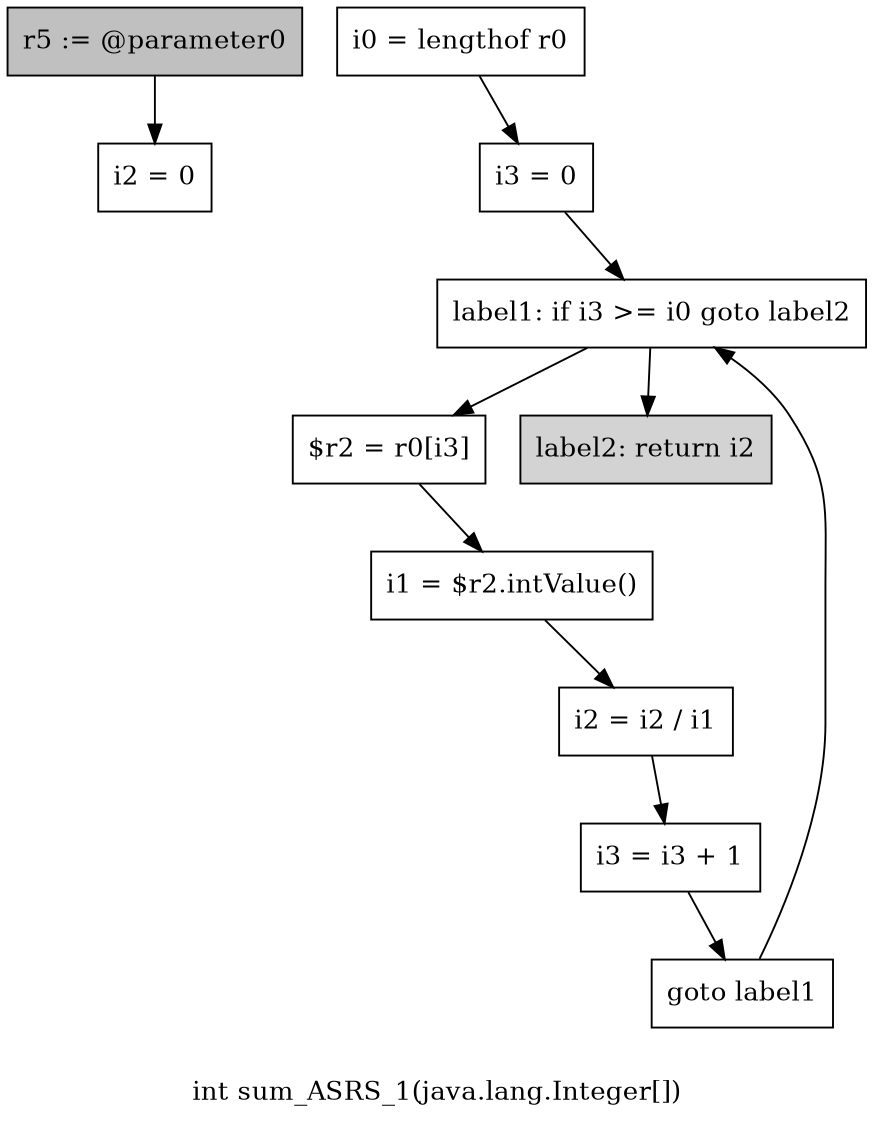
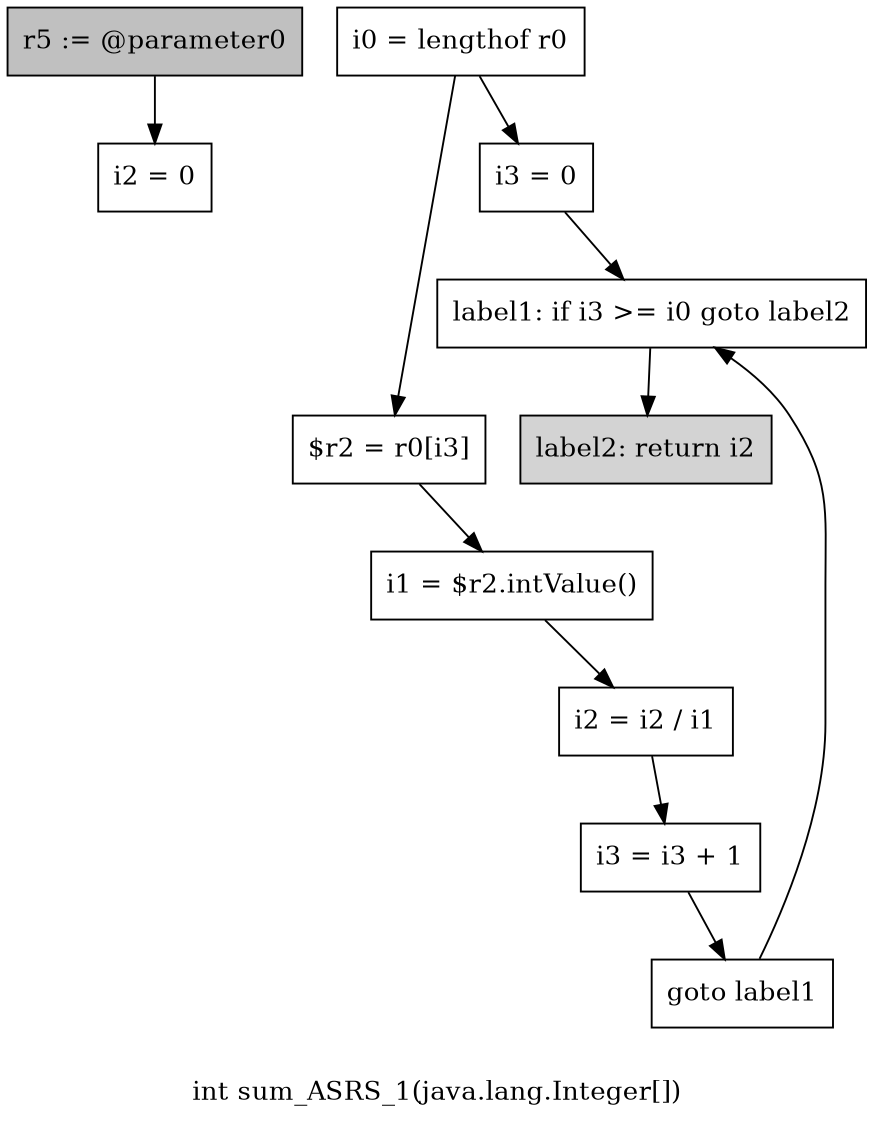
edge "label1: if i3 >= i0 goto label2" -> "$r2 = r0[i3]": now "i0 = lengthof r0" -> "$r2 = r0[i3]"
